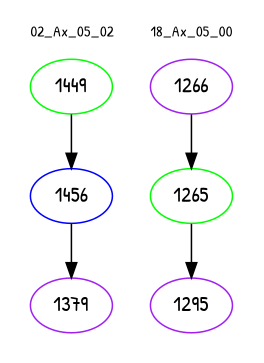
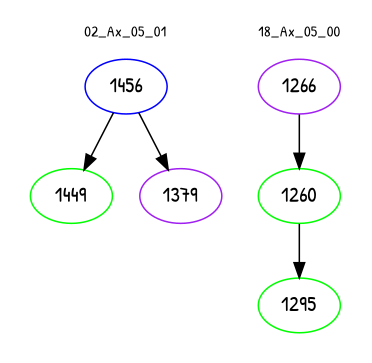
cluster "02_Ax_05_02": label "02_Ax_05_02" -> "02_Ax_05_01"
edge "1449" -> "1456": reversed
node "1265": label "1265" -> "1260"
node "1295": color purple -> green
